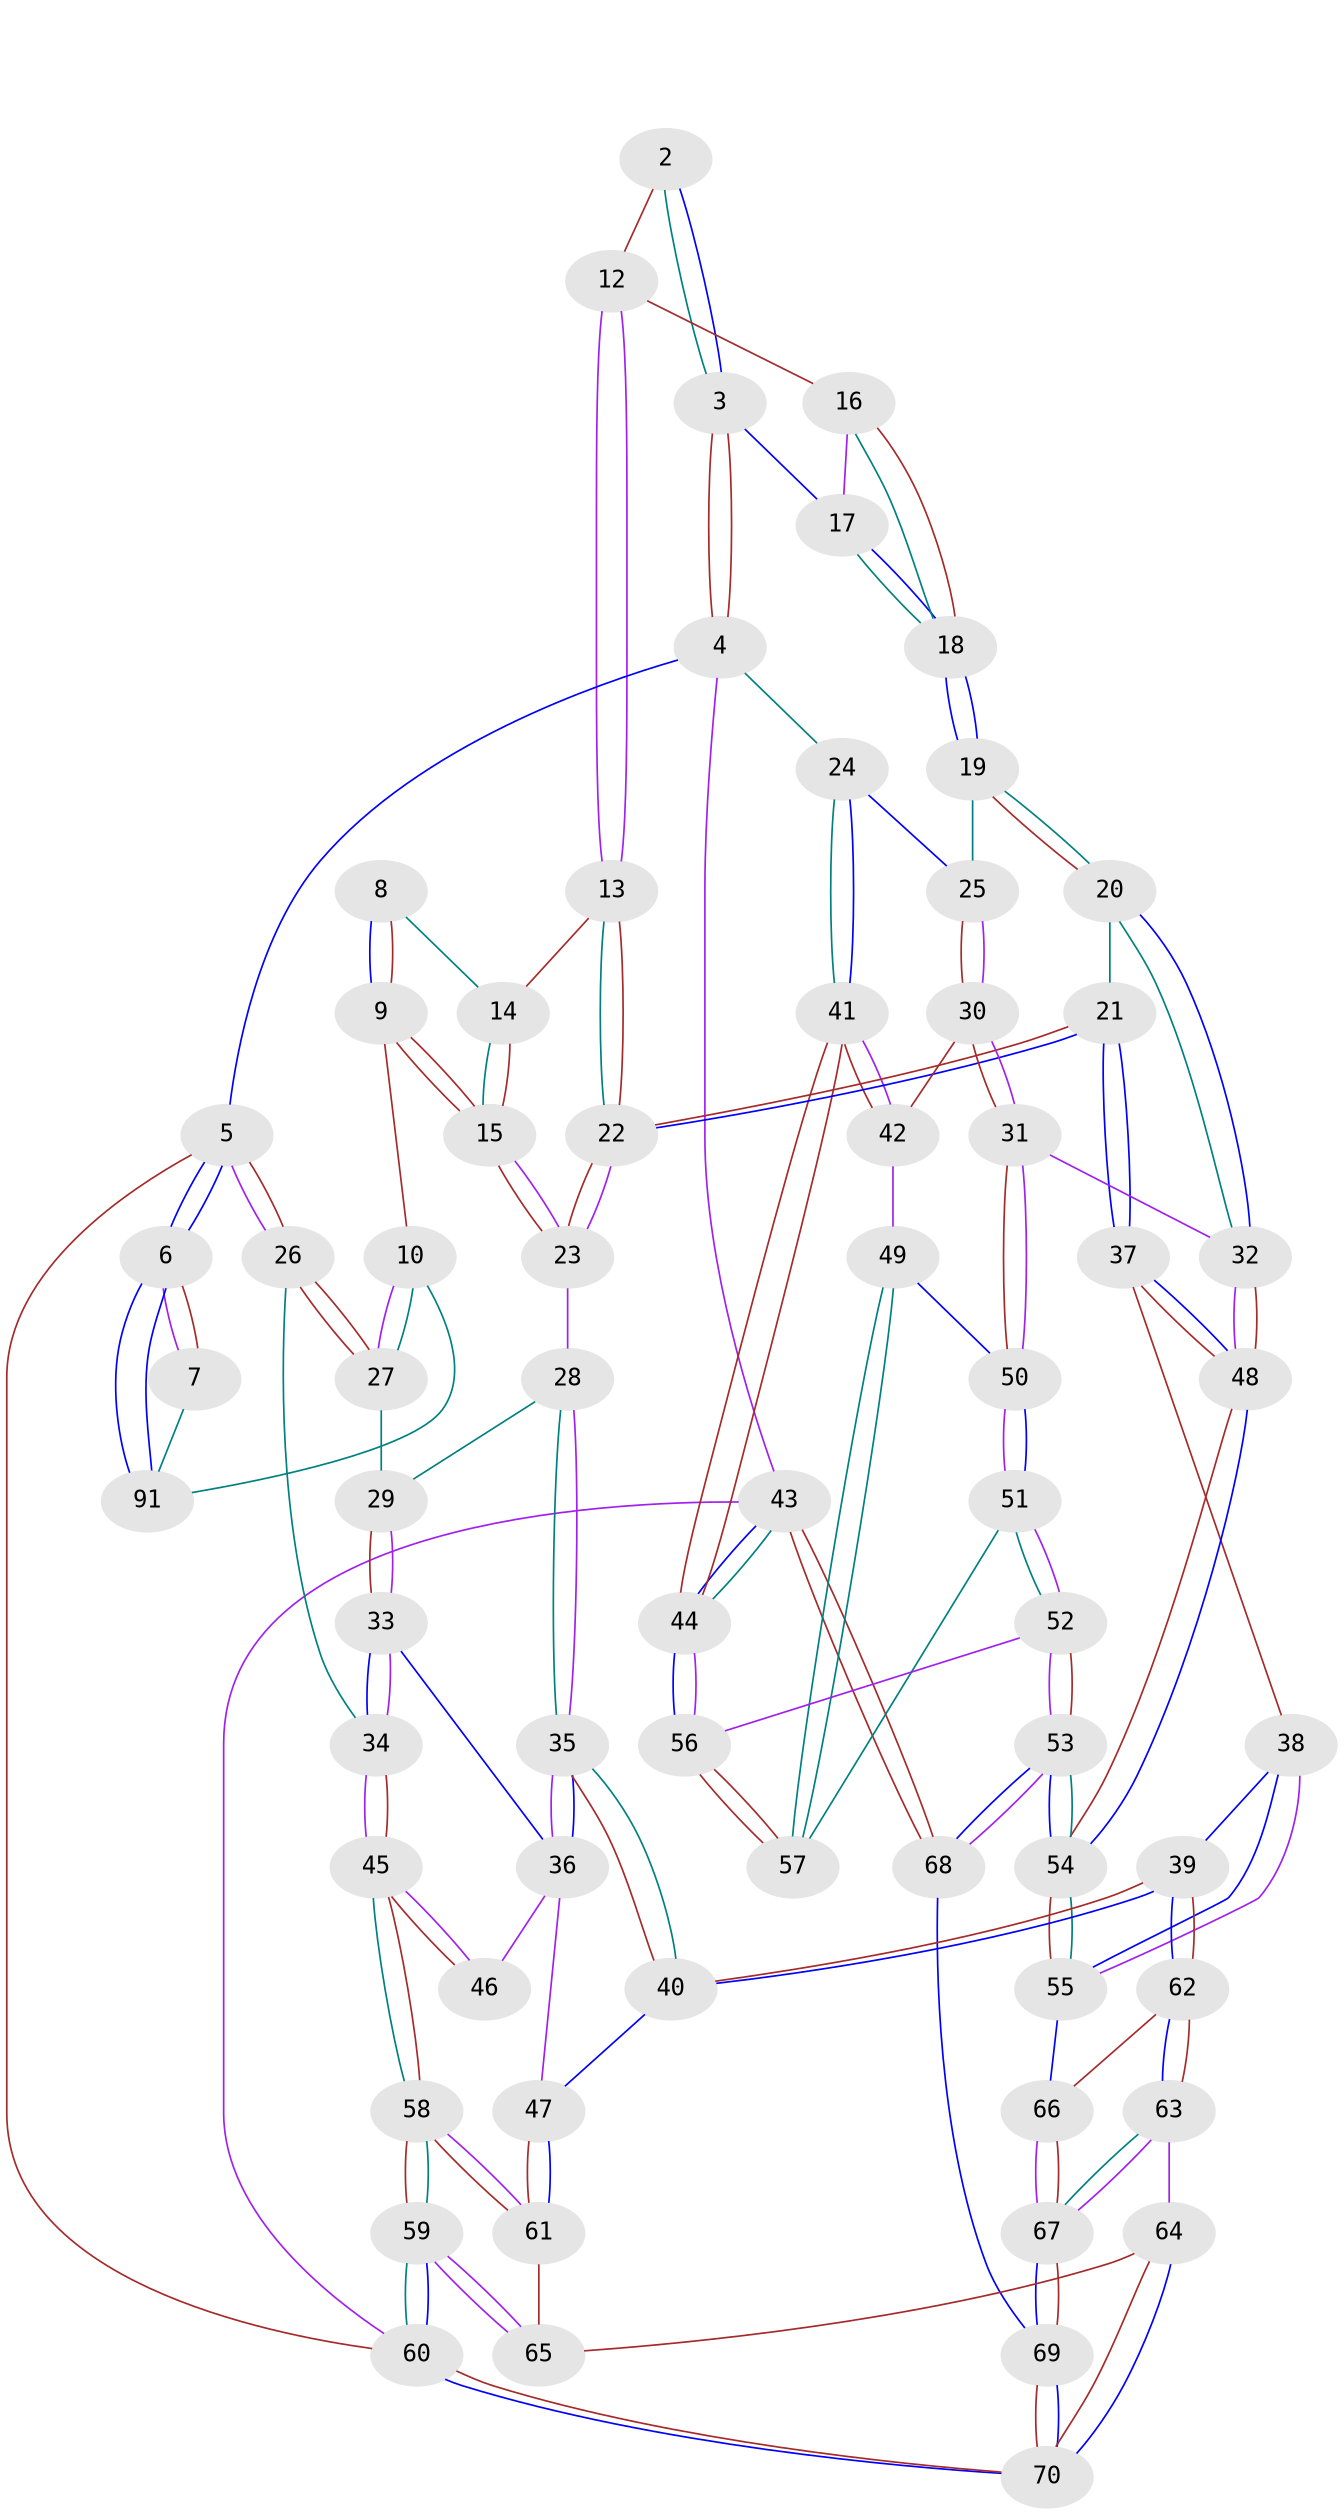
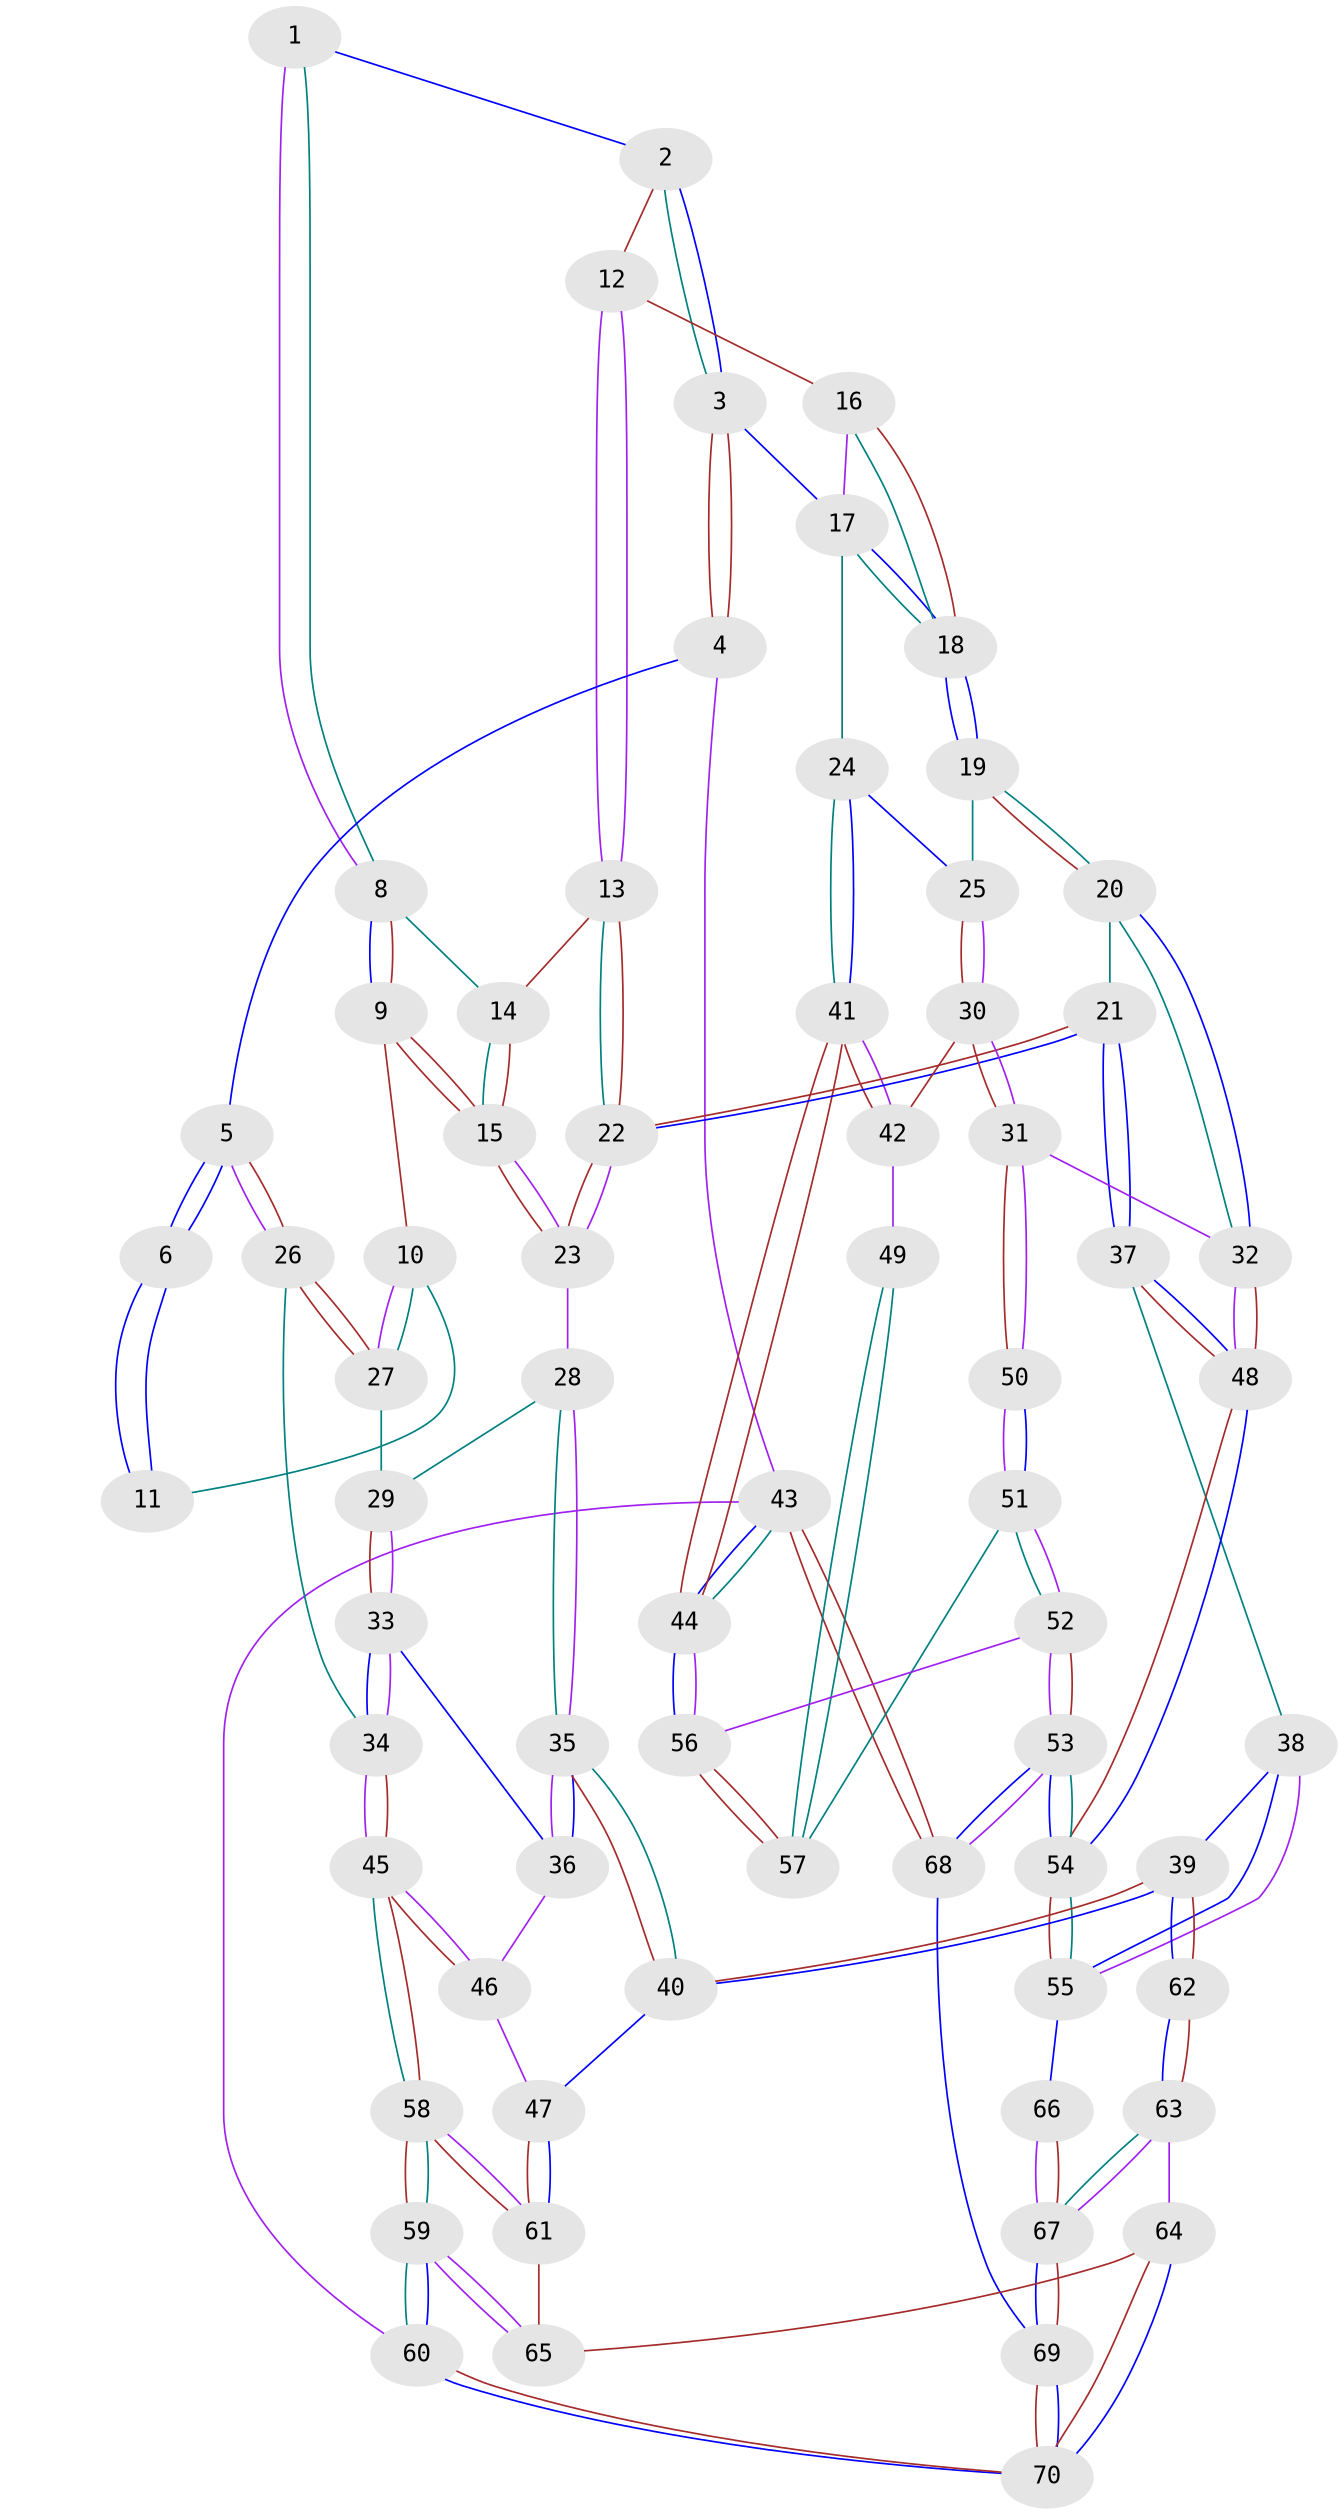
node "1": added
edge "4" -- "24": now "17" -- "24"
edge "49" -- "50": removed
node "7": removed
edge "37" -- "38": color brown -> teal
node "91": label "91" -> "11"
edge "5" -- "60": removed
edge "36" -- "47": now "46" -- "47"
edge "62" -- "66": removed
